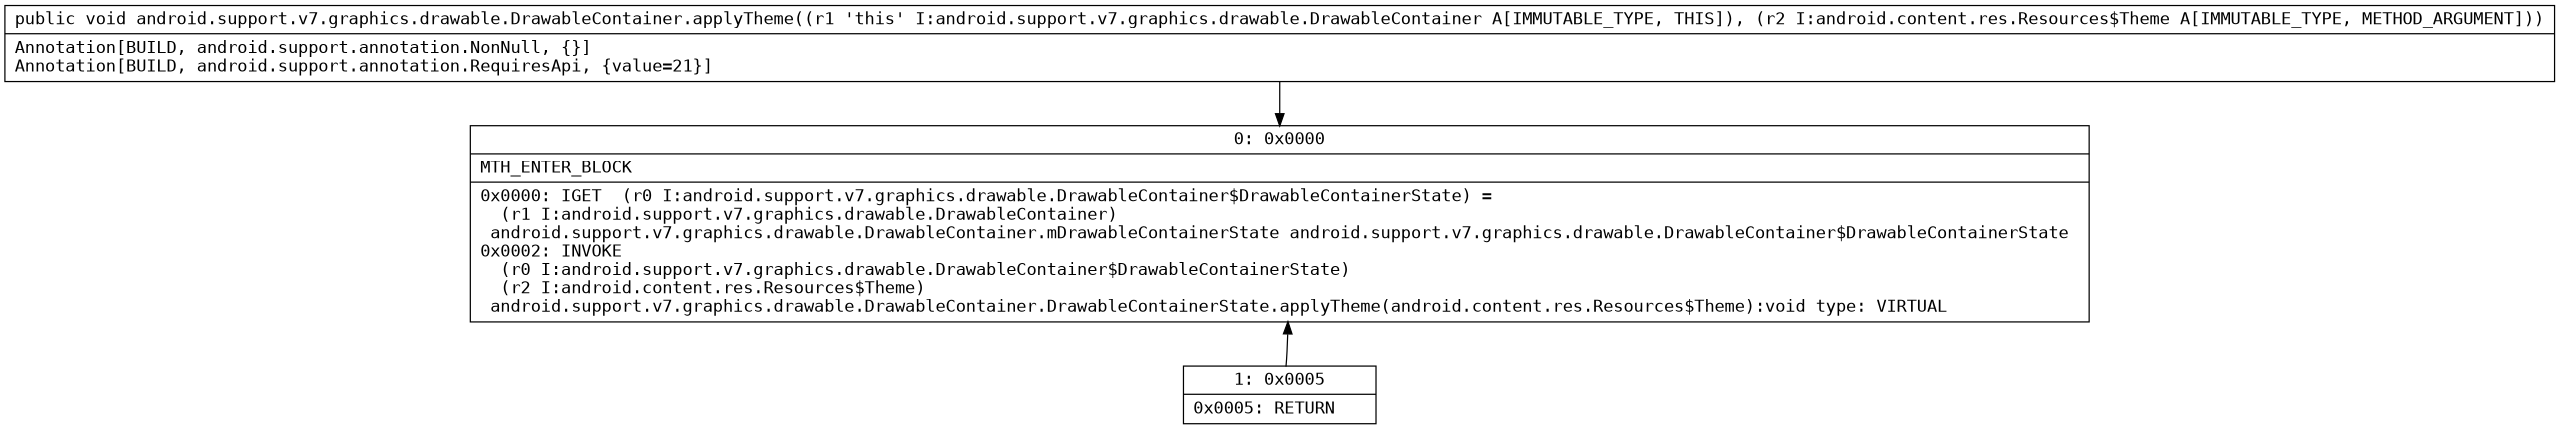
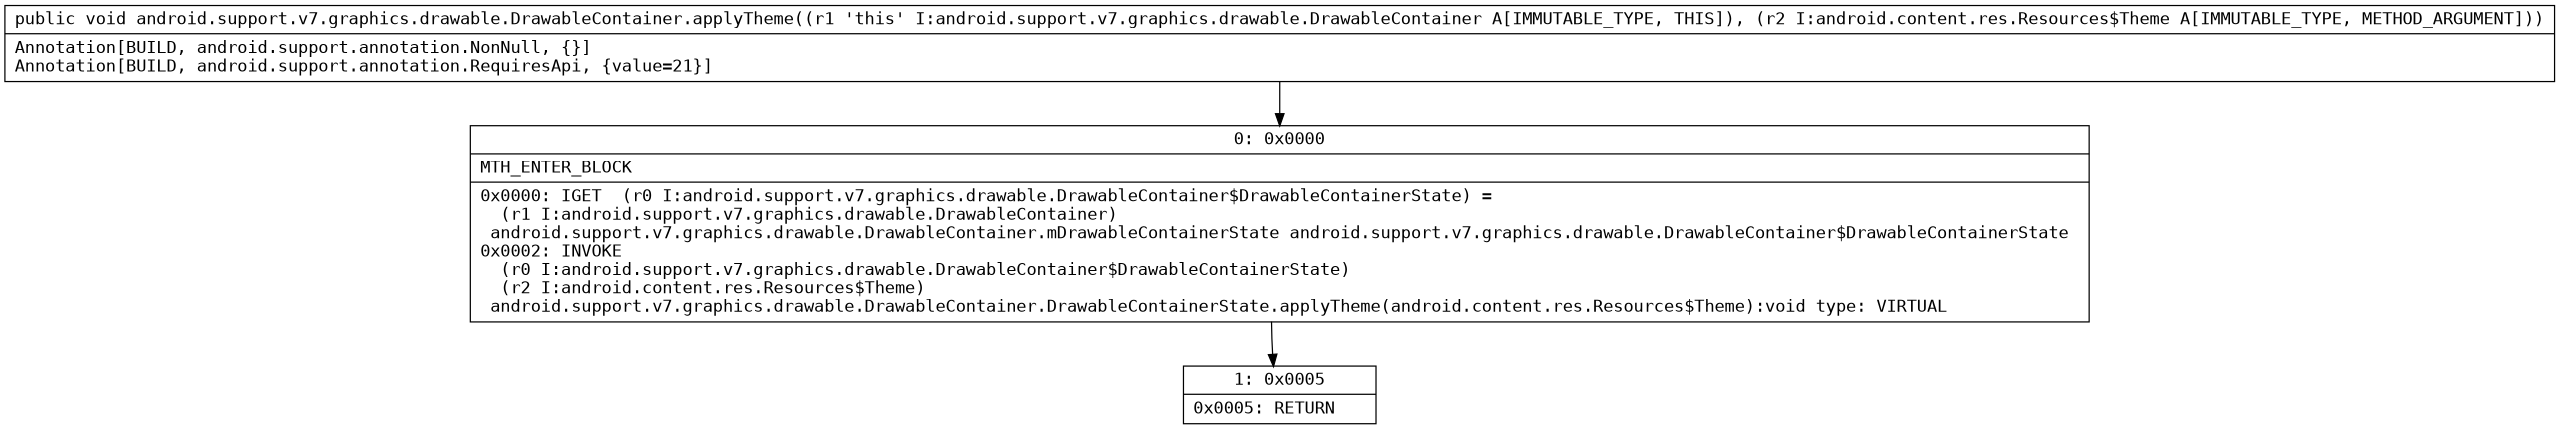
edge "1: 0x0005" -> "0: 0x0000": reversed
